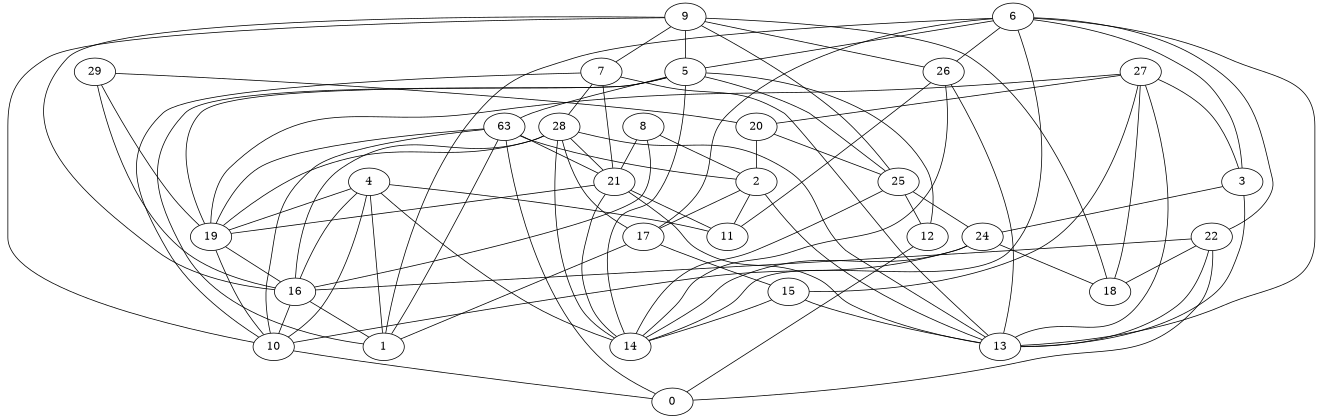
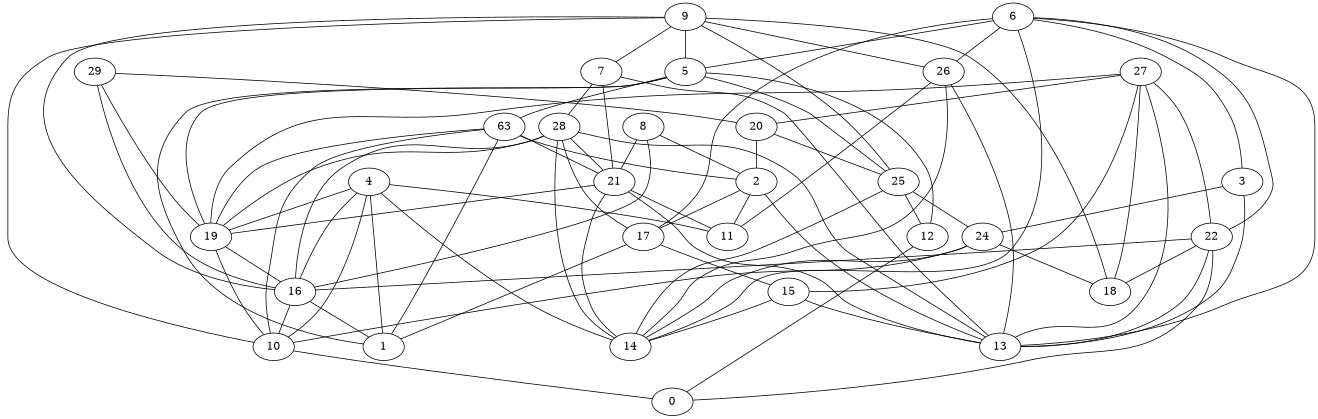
edge "6" -- "1": removed
edge "7" -- "10": removed
edge "27" -- "3": now "27" -- "22"
edge "5" -- "14": removed
edge "63" -- "0": removed
